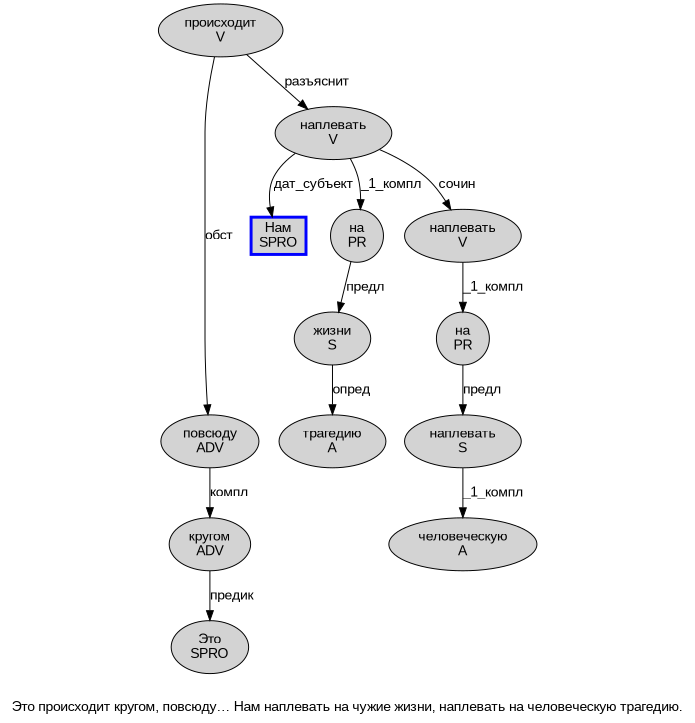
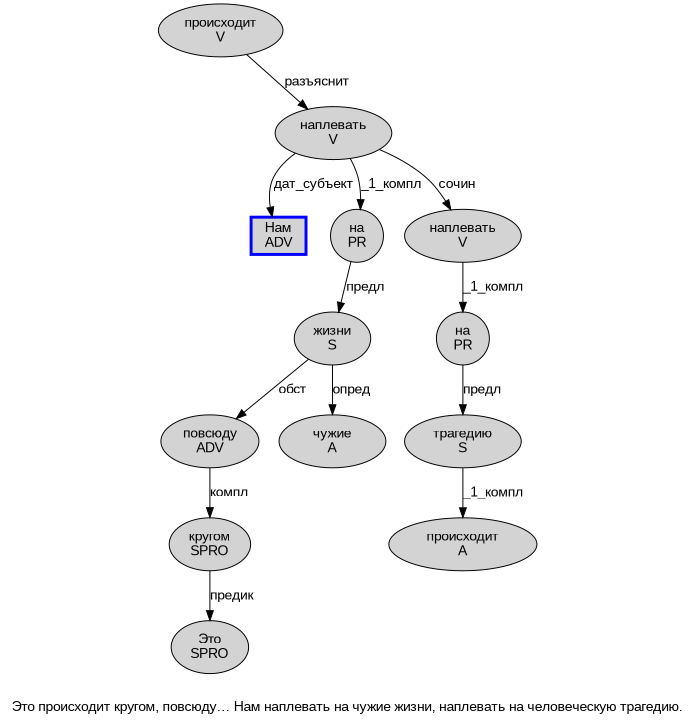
edge "происходит V" -> "повсюду ADV": now "жизни S" -> "повсюду ADV"
node "Нам SPRO": label "Нам SPRO" -> "Нам ADV"
node "трагедию A": label "трагедию A" -> "чужие A"
node "наплевать S": label "наплевать S" -> "трагедию S"
node "кругом ADV": label "кругом ADV" -> "кругом SPRO"
node "человеческую A": label "человеческую A" -> "происходит A"
